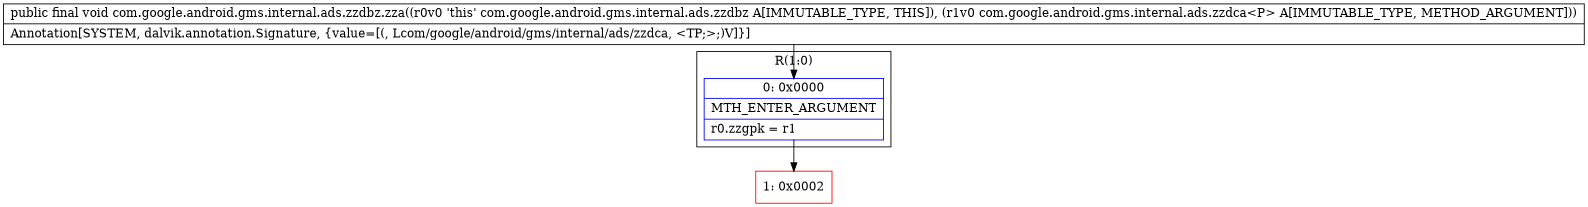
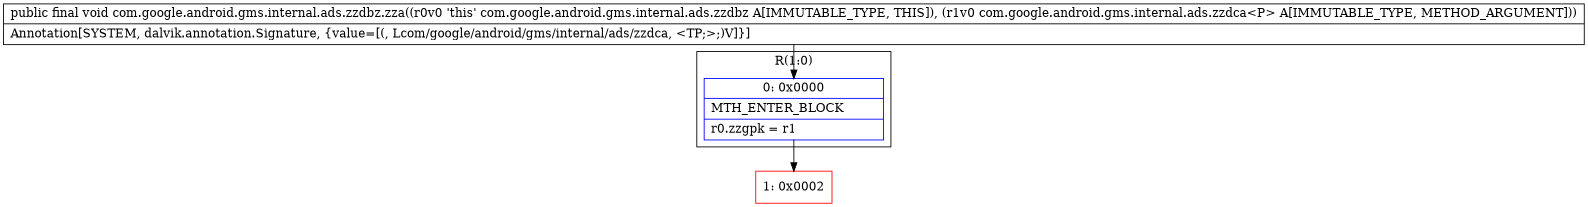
node "0: 0x0000": text "MTH_ENTER_ARGUMENT" -> "MTH_ENTER_BLOCK"
